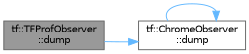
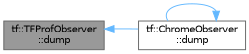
edge "tf::TFProfObserver ::dump" -> "tf::ChromeObserver ::dump": reversed
